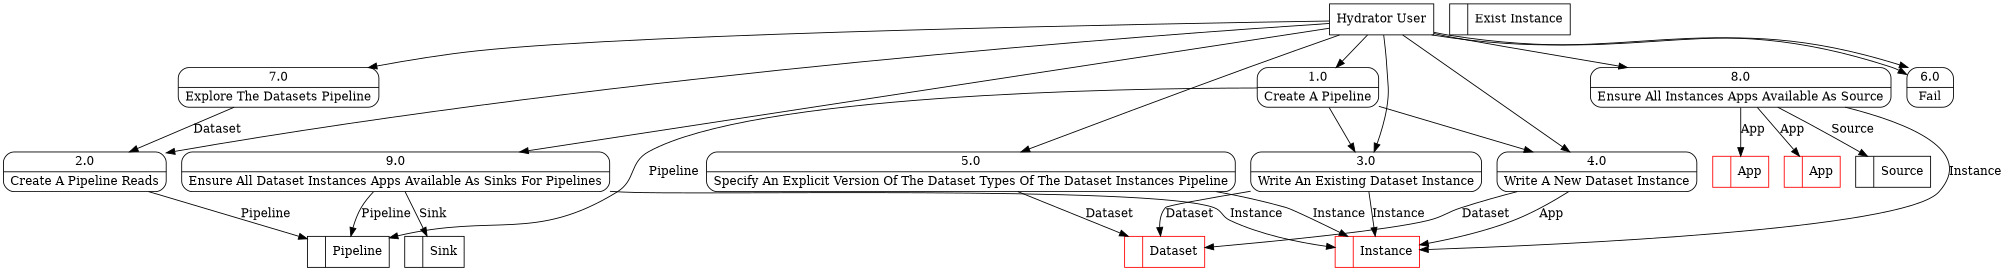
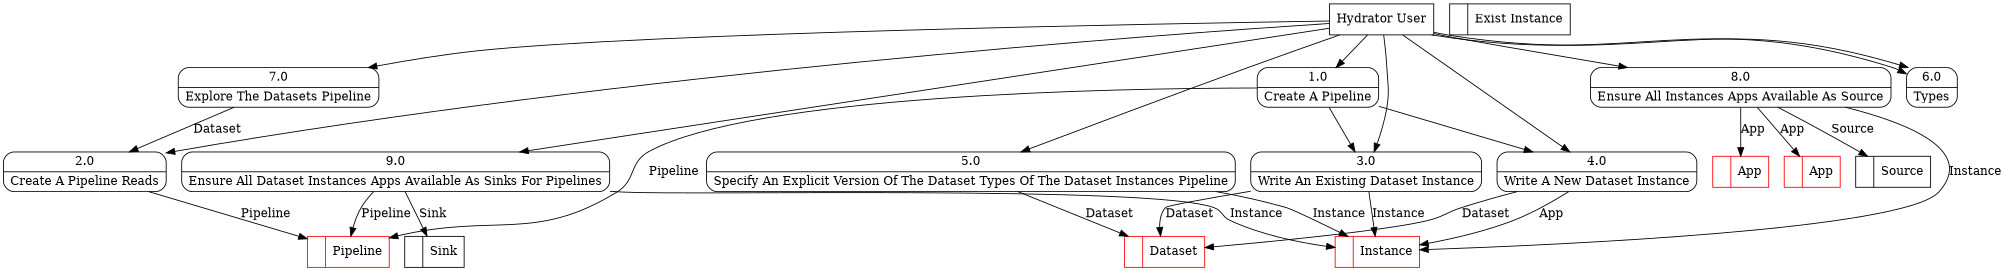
node "6.0": text "Fail" -> "Types"
node "Pipeline": color black -> red
